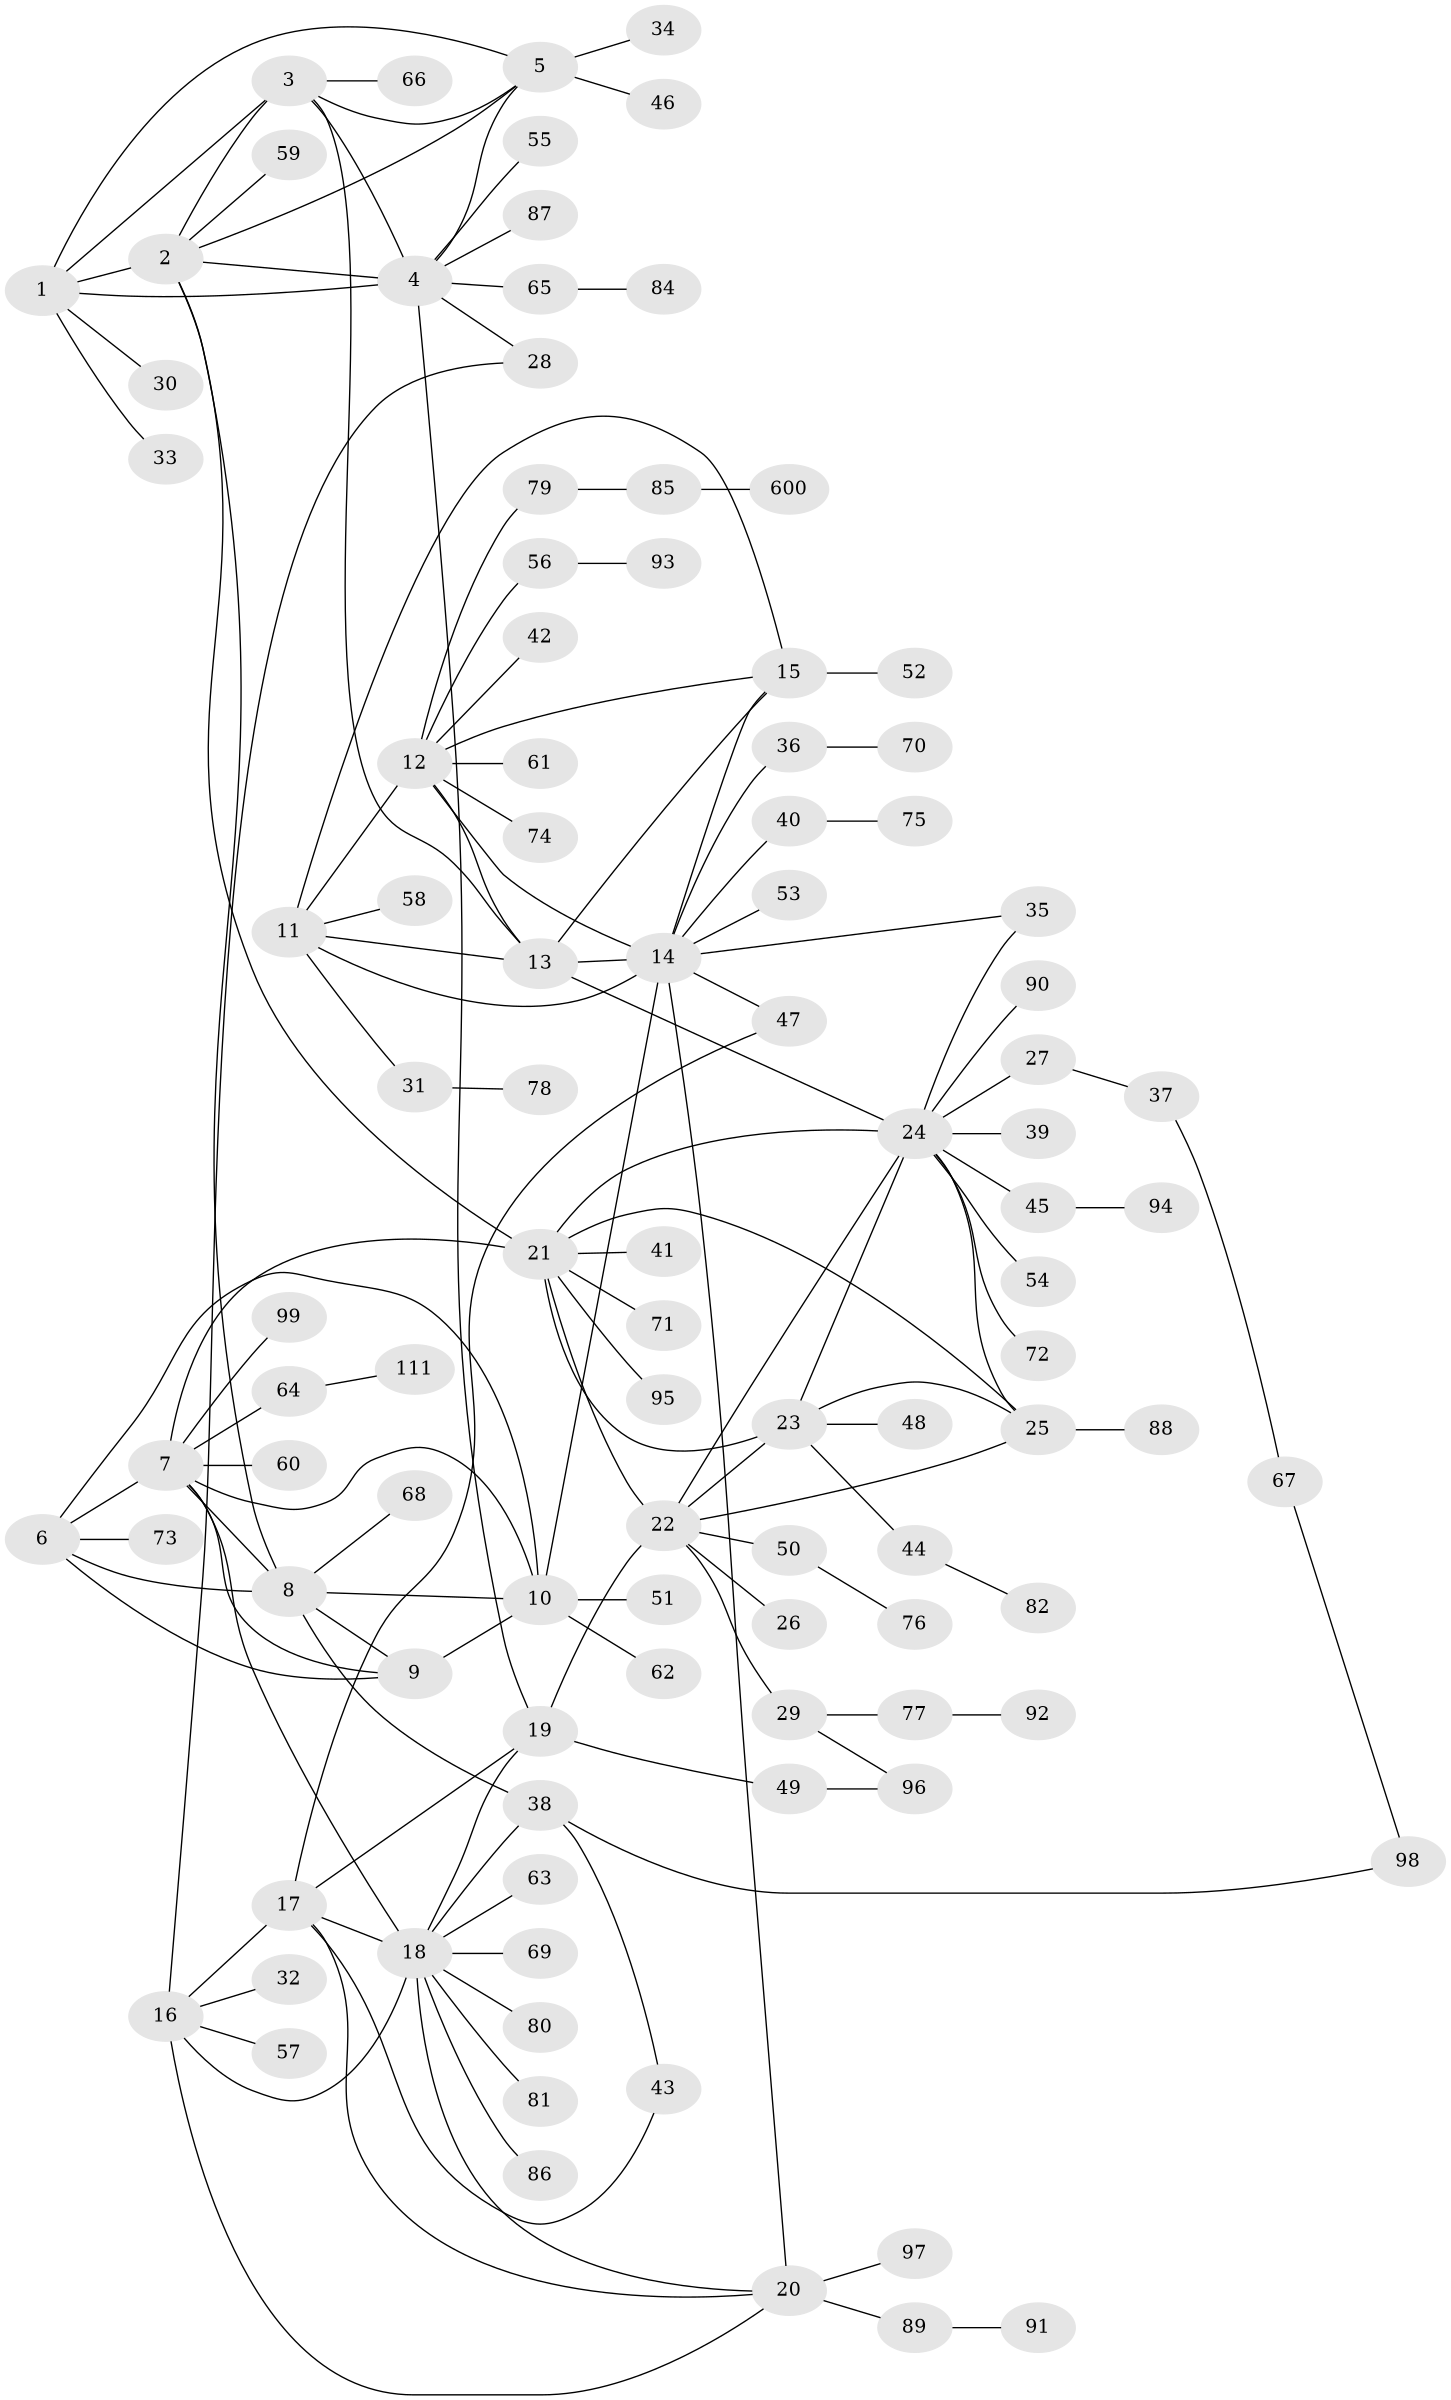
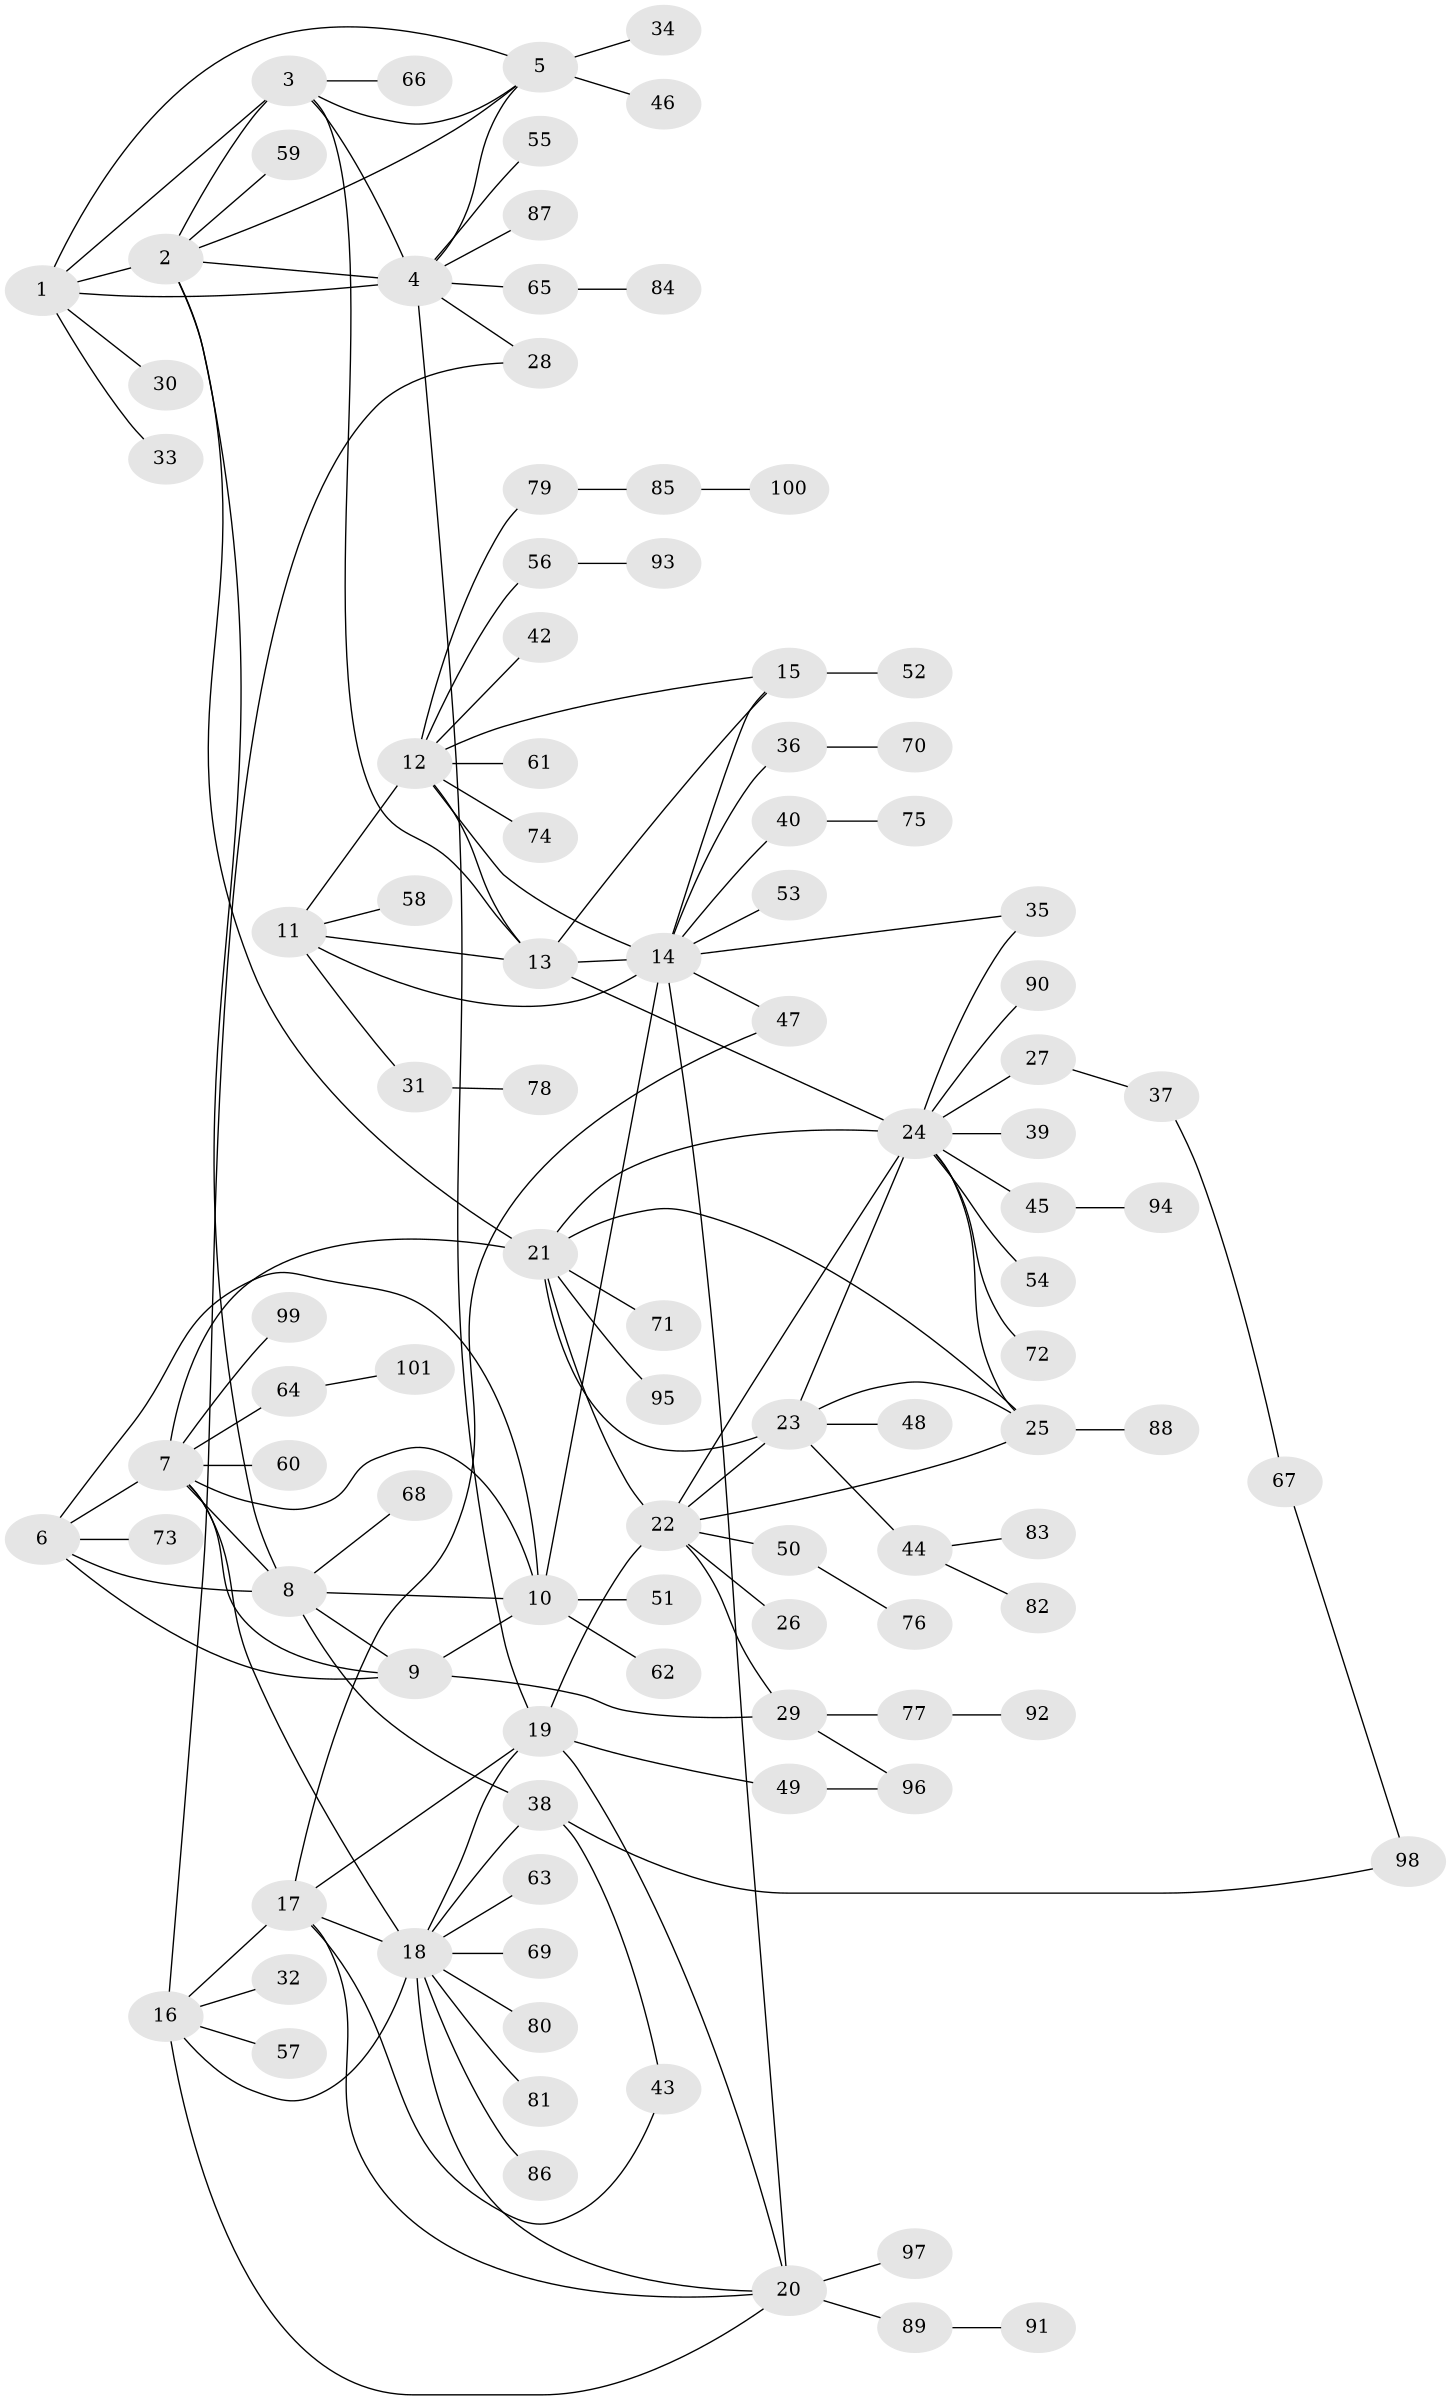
edge "15" -- "11": removed
node "600": label "600" -> "100"
node "41": removed
node "111": label "111" -> "101"
node "83": added
edge "9" -- "29": added
edge "19" -- "20": added
